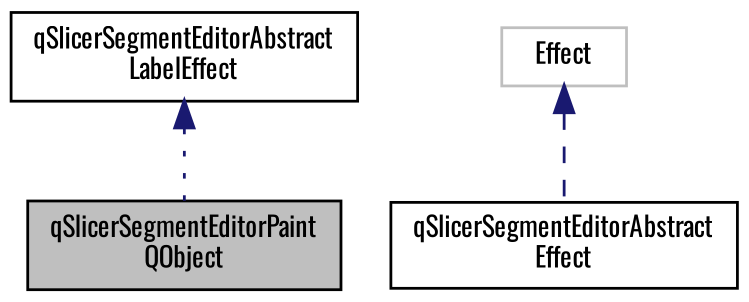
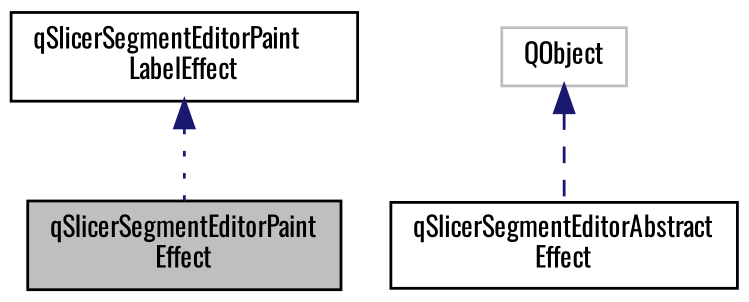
node "qSlicerSegmentEditorAbstract LabelEffect": label "qSlicerSegmentEditorAbstract LabelEffect" -> "qSlicerSegmentEditorPaint LabelEffect"
node "Effect": label "Effect" -> "QObject"
node "qSlicerSegmentEditorPaint QObject": label "qSlicerSegmentEditorPaint QObject" -> "qSlicerSegmentEditorPaint Effect"
